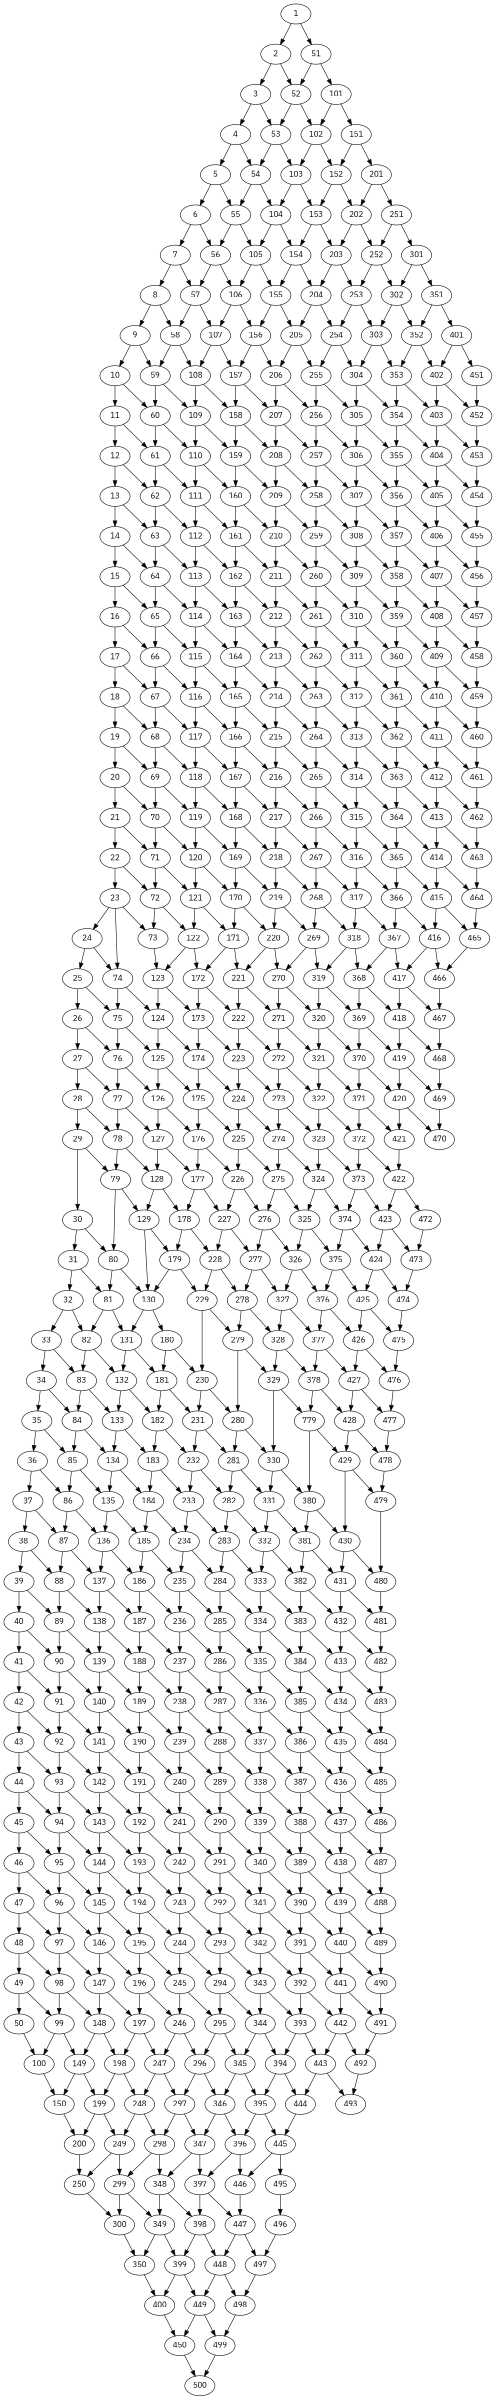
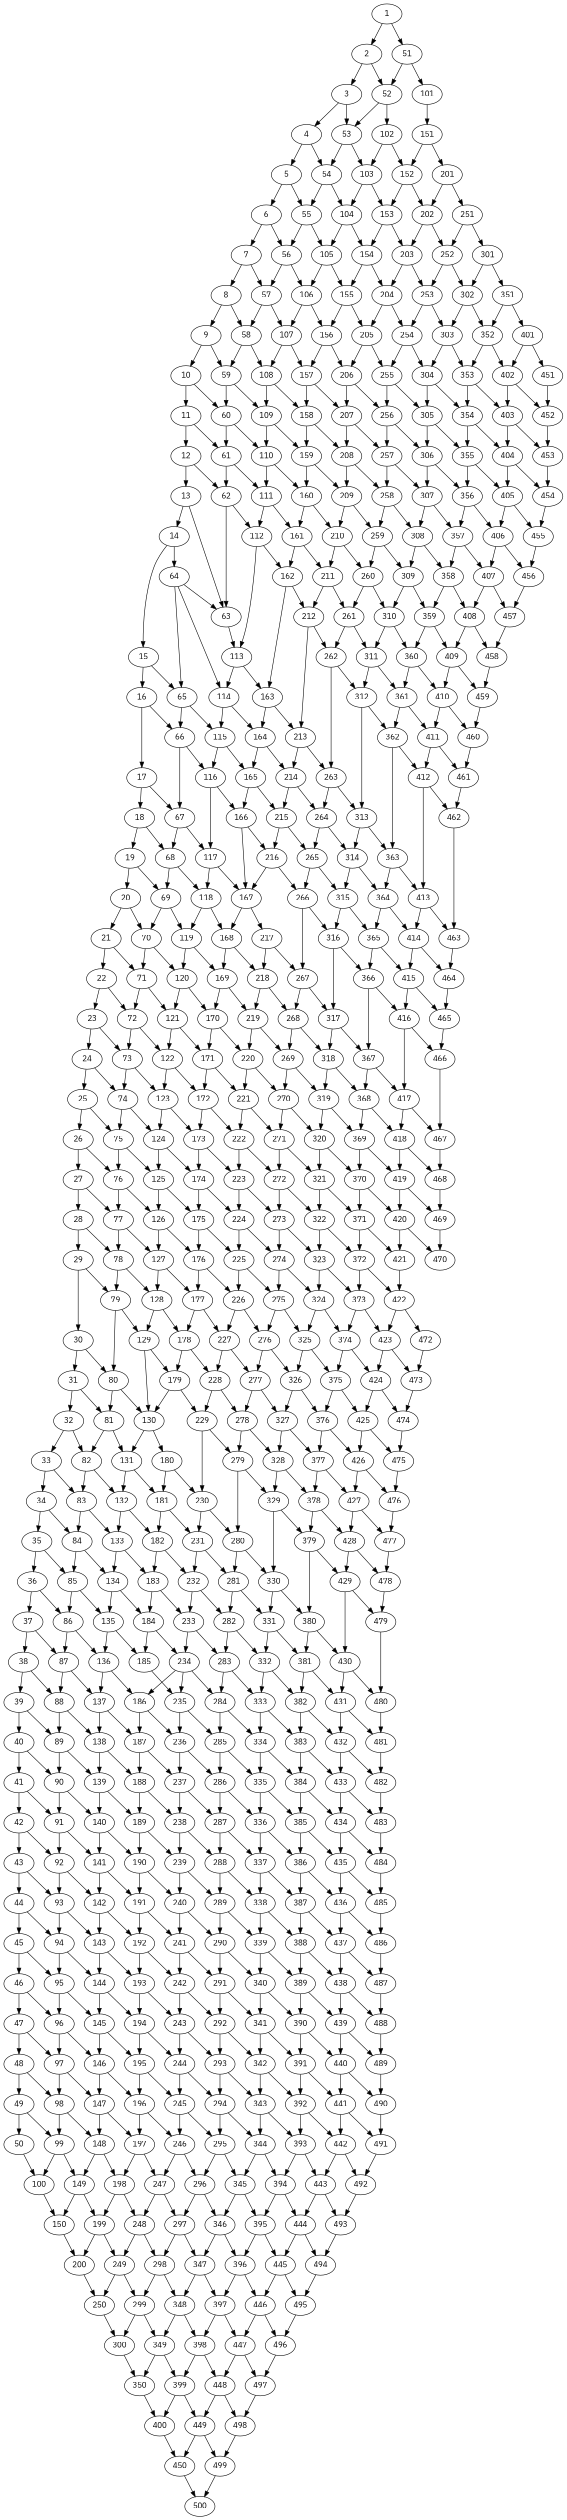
edge "101" -> "102": removed
edge "63" -> "64": reversed
edge "216" -> "217": now "216" -> "167"
edge "23" -> "74": now "73" -> "74"
node "779": label "779" -> "379"
edge "185" -> "186": now "234" -> "186"
node "494": added
edge "446" -> "496": added
